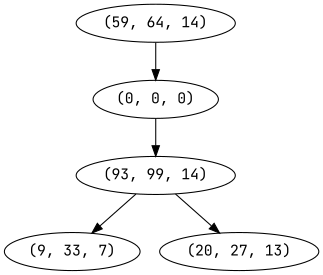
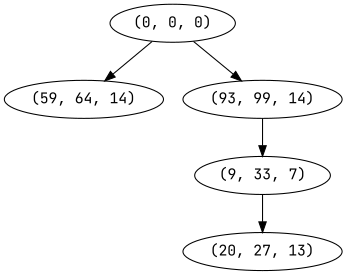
edge "(59, 64, 14)" -> "(0, 0, 0)": reversed
edge "(93, 99, 14)" -> "(20, 27, 13)": now "(9, 33, 7)" -> "(20, 27, 13)"
